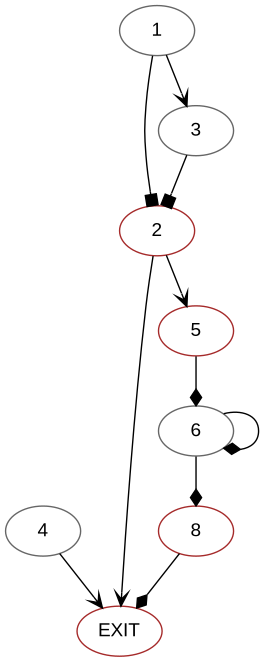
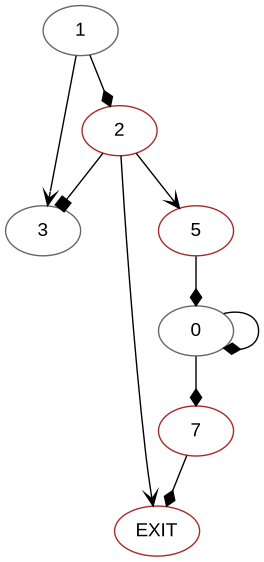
edge "1" -> "2": arrowhead box -> diamond
edge "3" -> "2": reversed
node "6": label "6" -> "0"
node "4": removed
node "8": label "8" -> "7"
